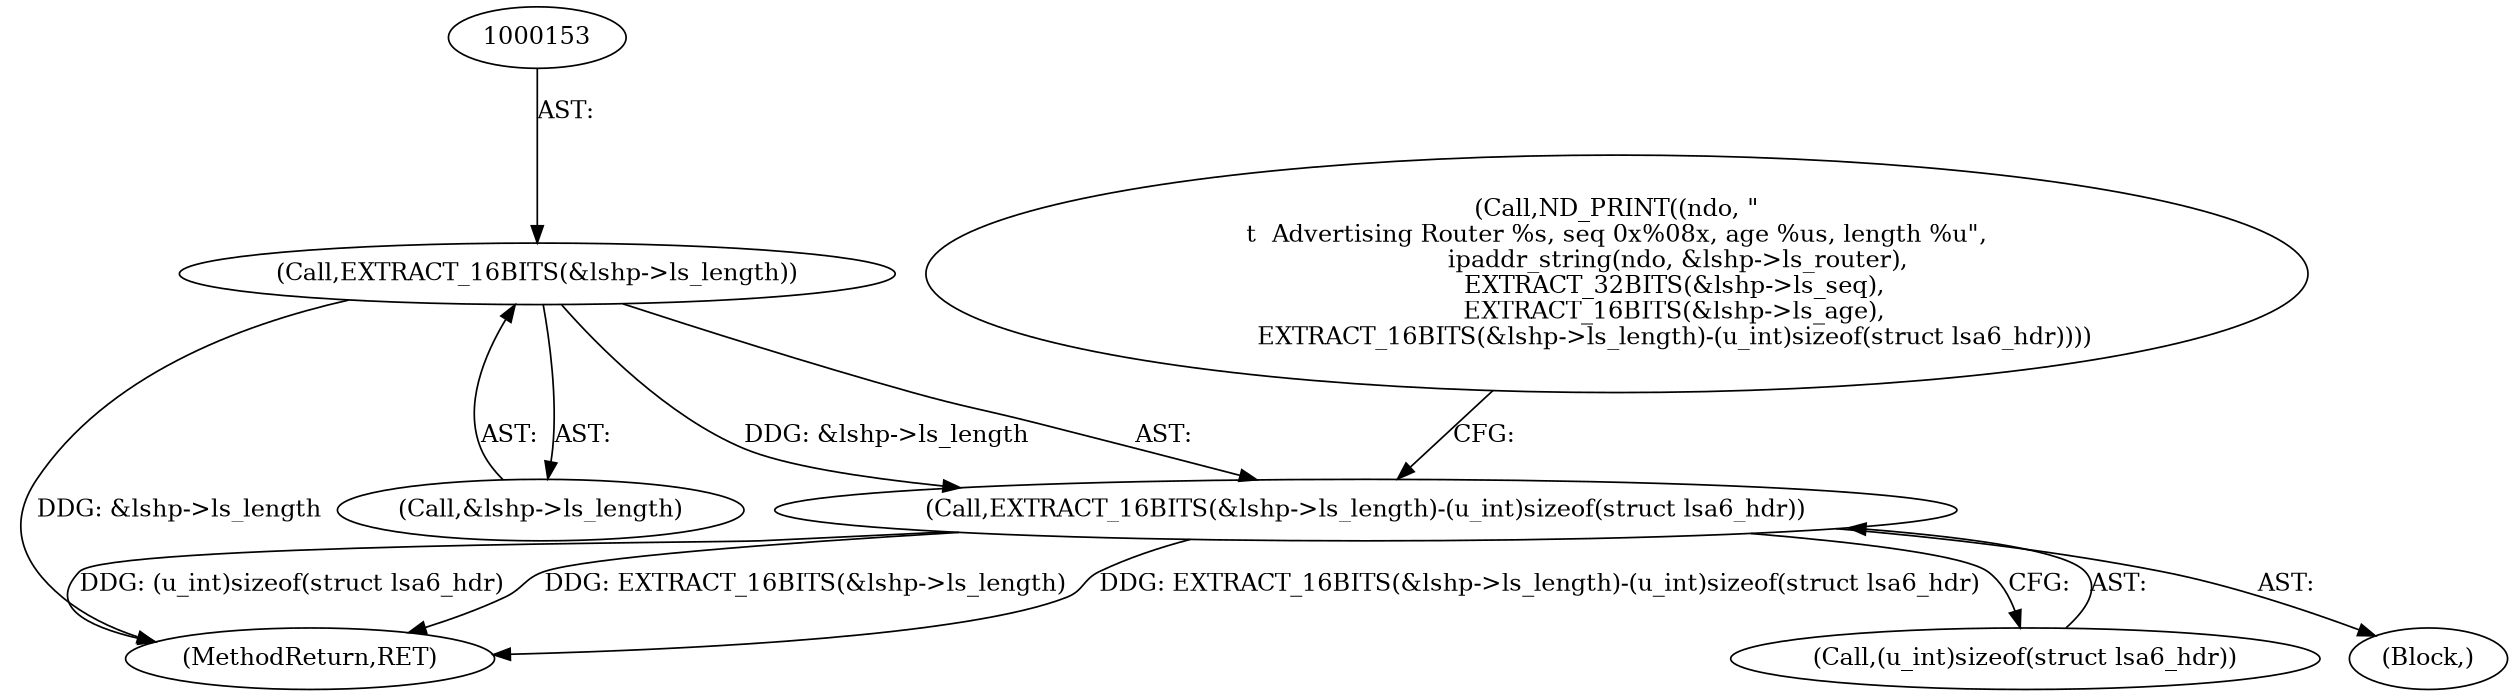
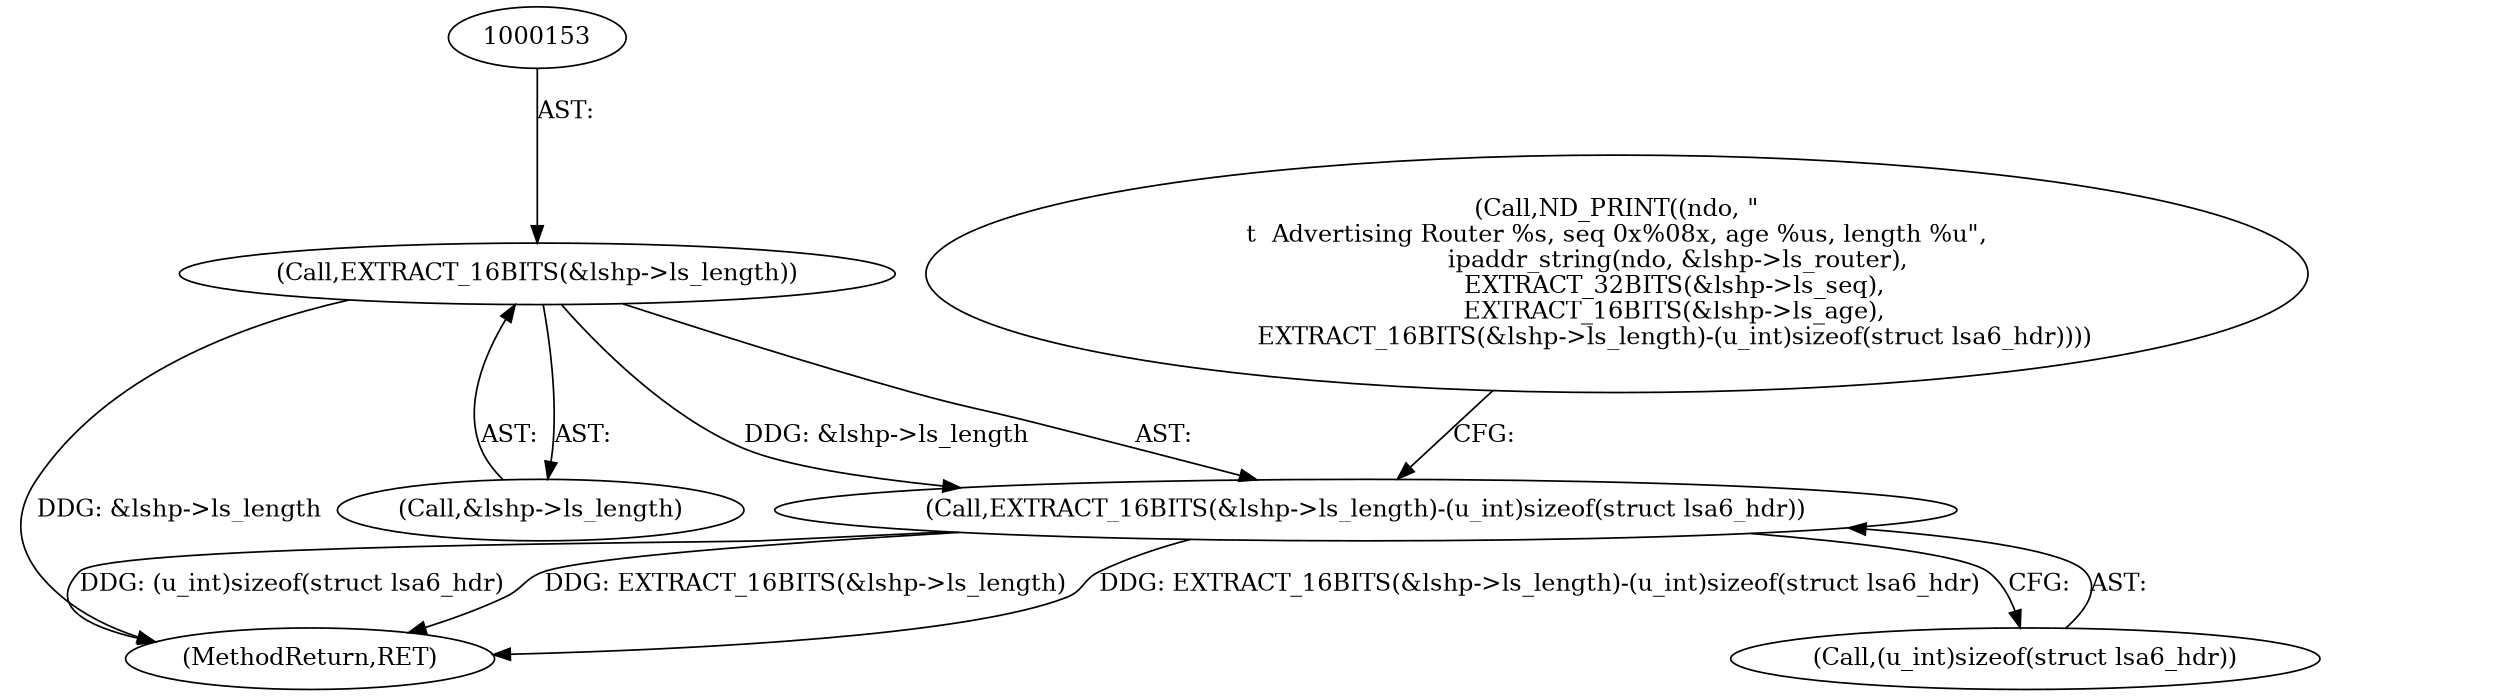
node "(Block,)": removed
